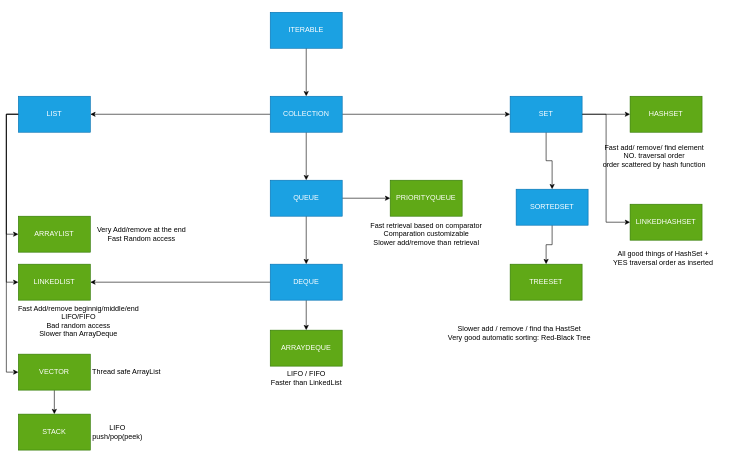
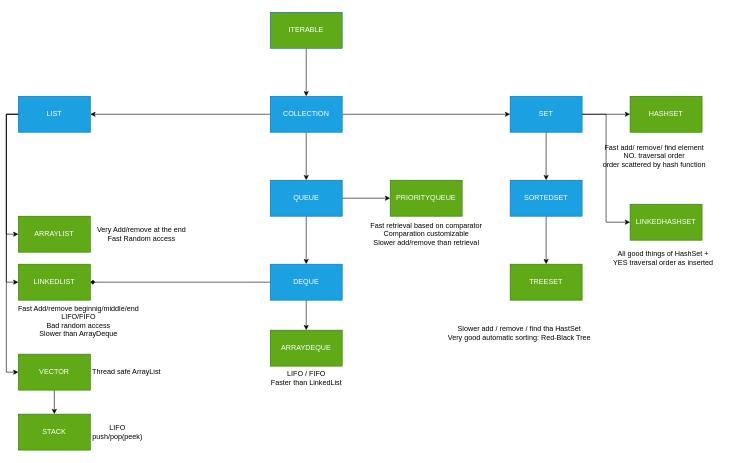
node "ITERABLE": fillcolor #1ba1e2 -> #60a917
node "SORTEDSET": moved (552, 207) -> (546, 198)
edge "DEQUE" -> "LINKEDLIST": arrowhead classic -> diamond
